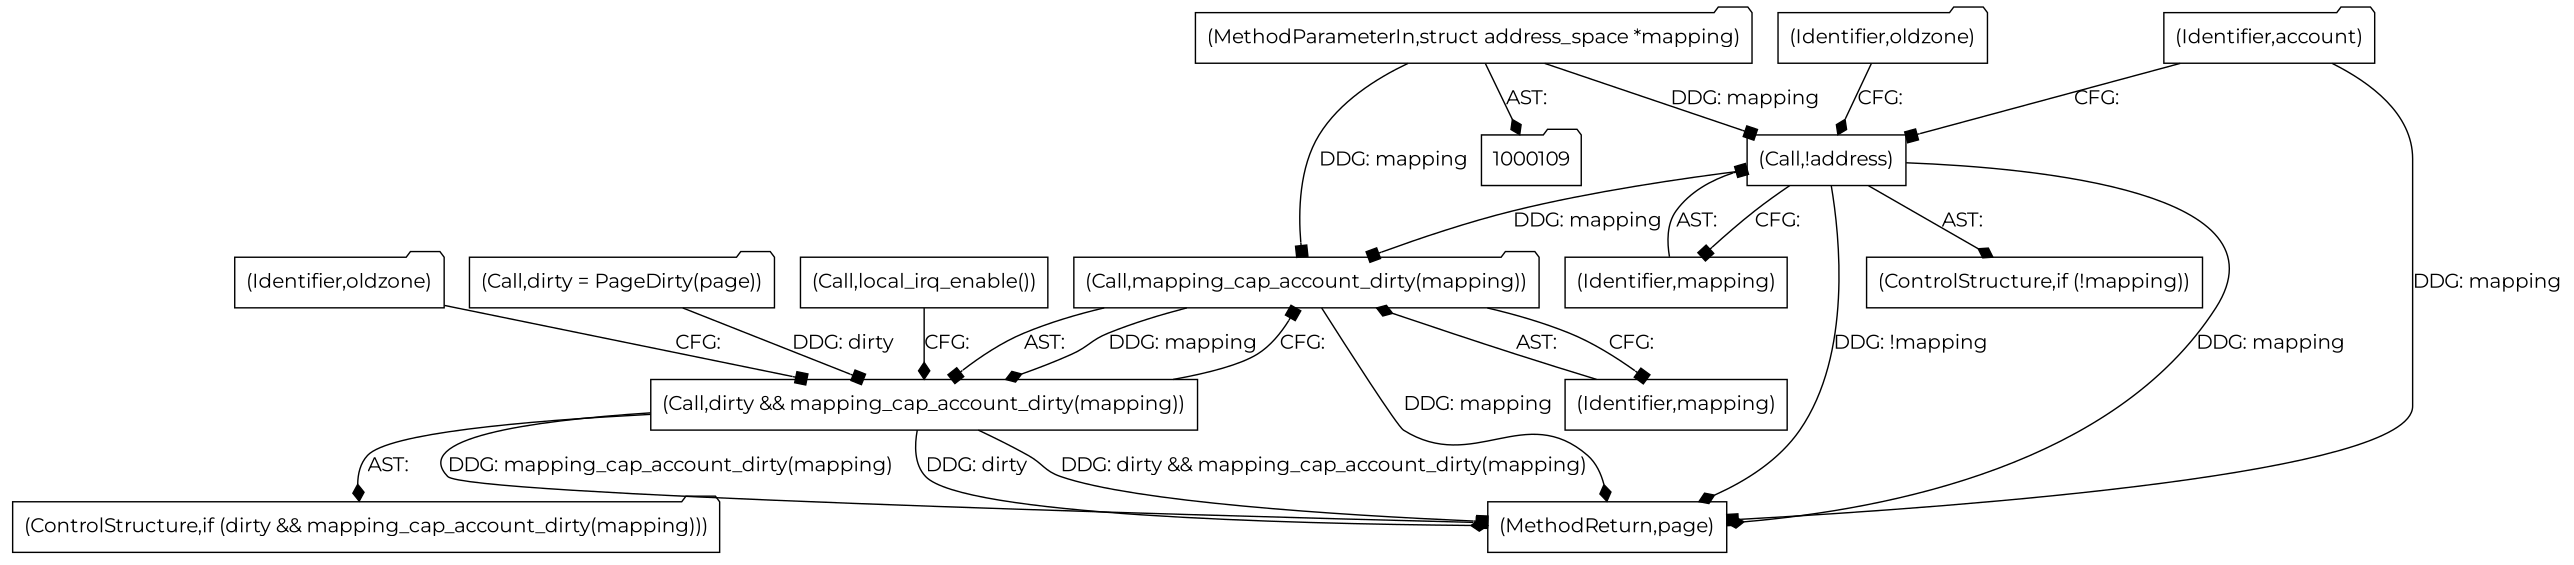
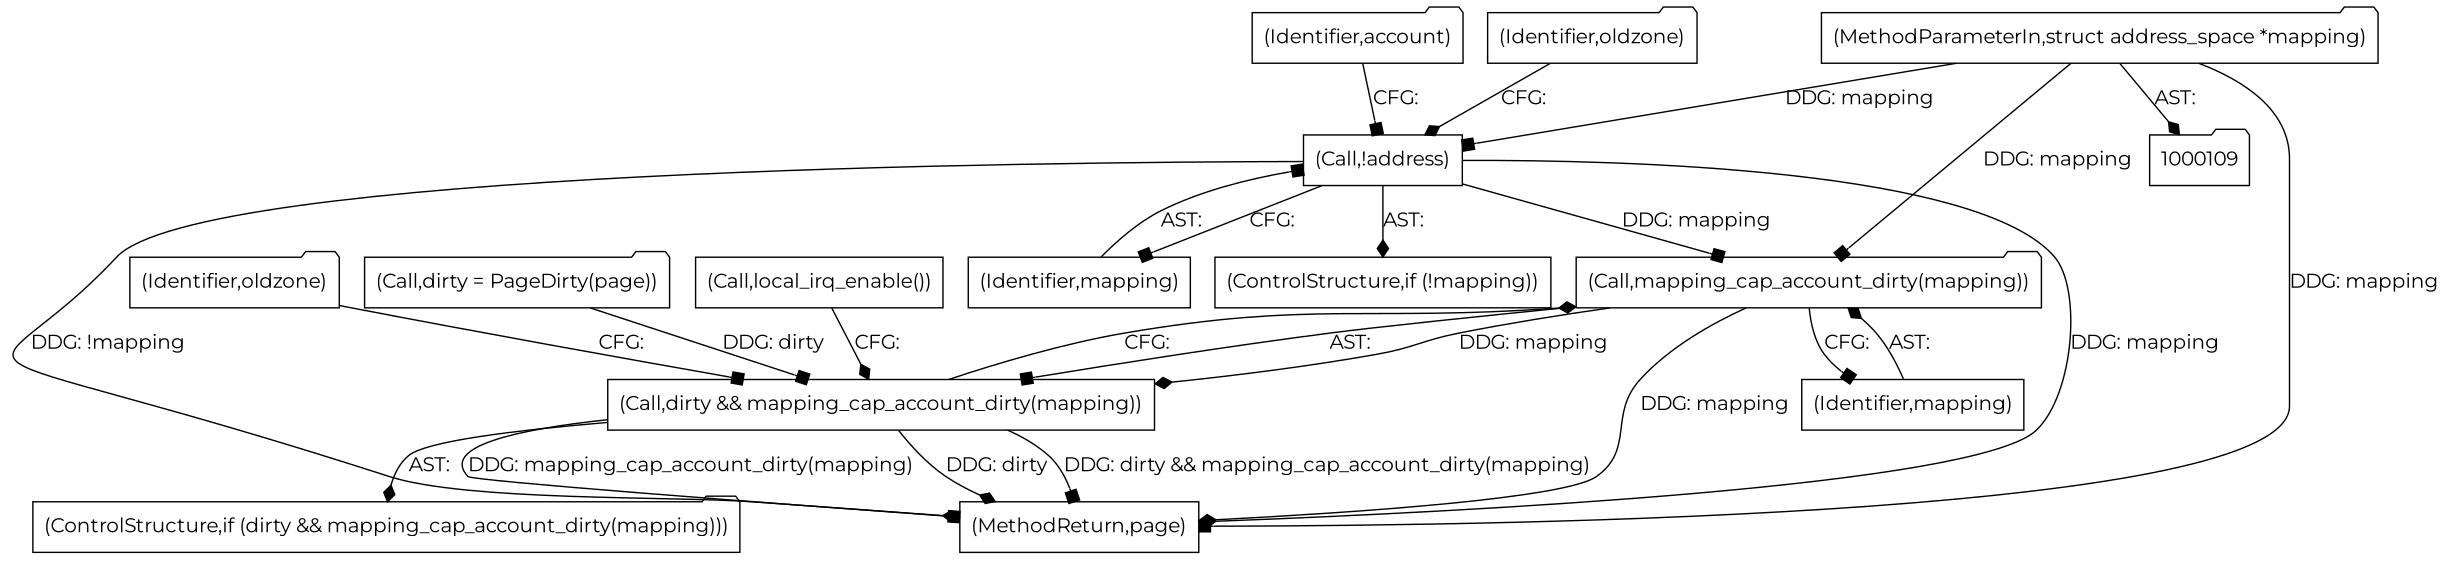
edge "(Call,dirty && mapping_cap_account_dirty(mapping))" -> "(Call,mapping_cap_account_dirty(mapping))": arrowhead box -> diamond
edge "(Identifier,account)" -> "(MethodReturn,page)": now "(MethodParameterIn,struct address_space *mapping)" -> "(MethodReturn,page)"
